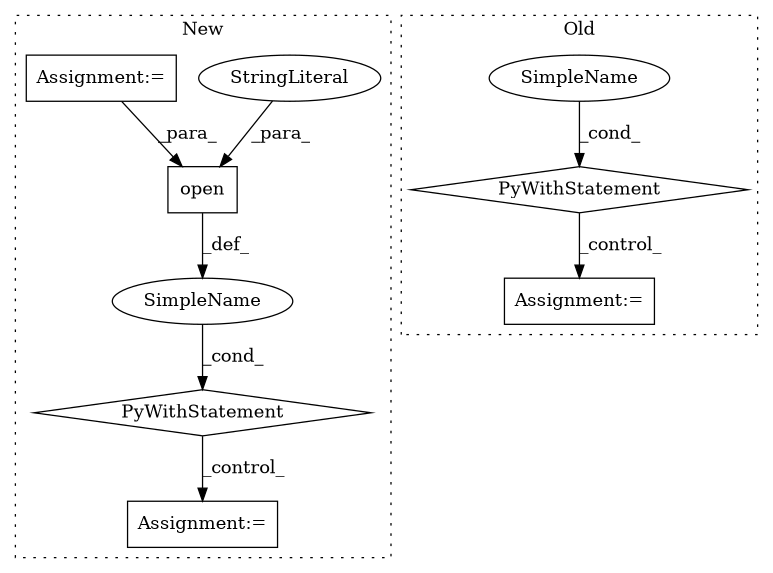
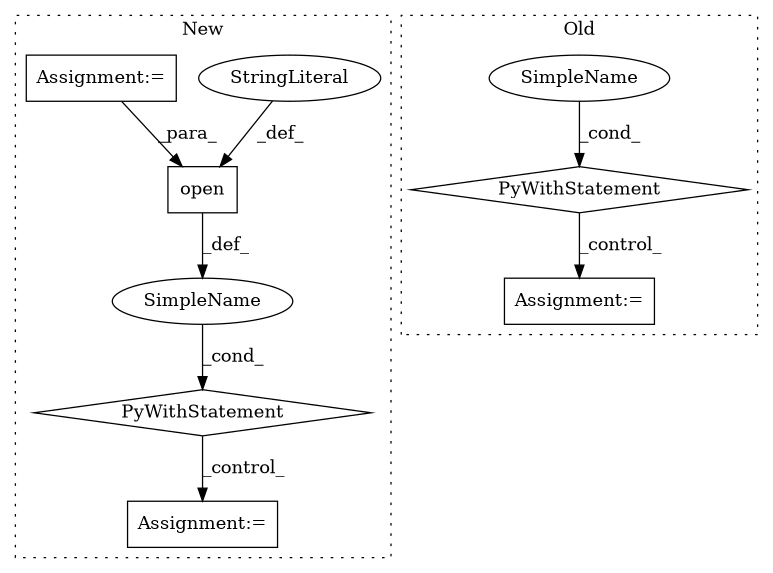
edge "StringLiteral" -> "open": label "_para_" -> "_def_"
